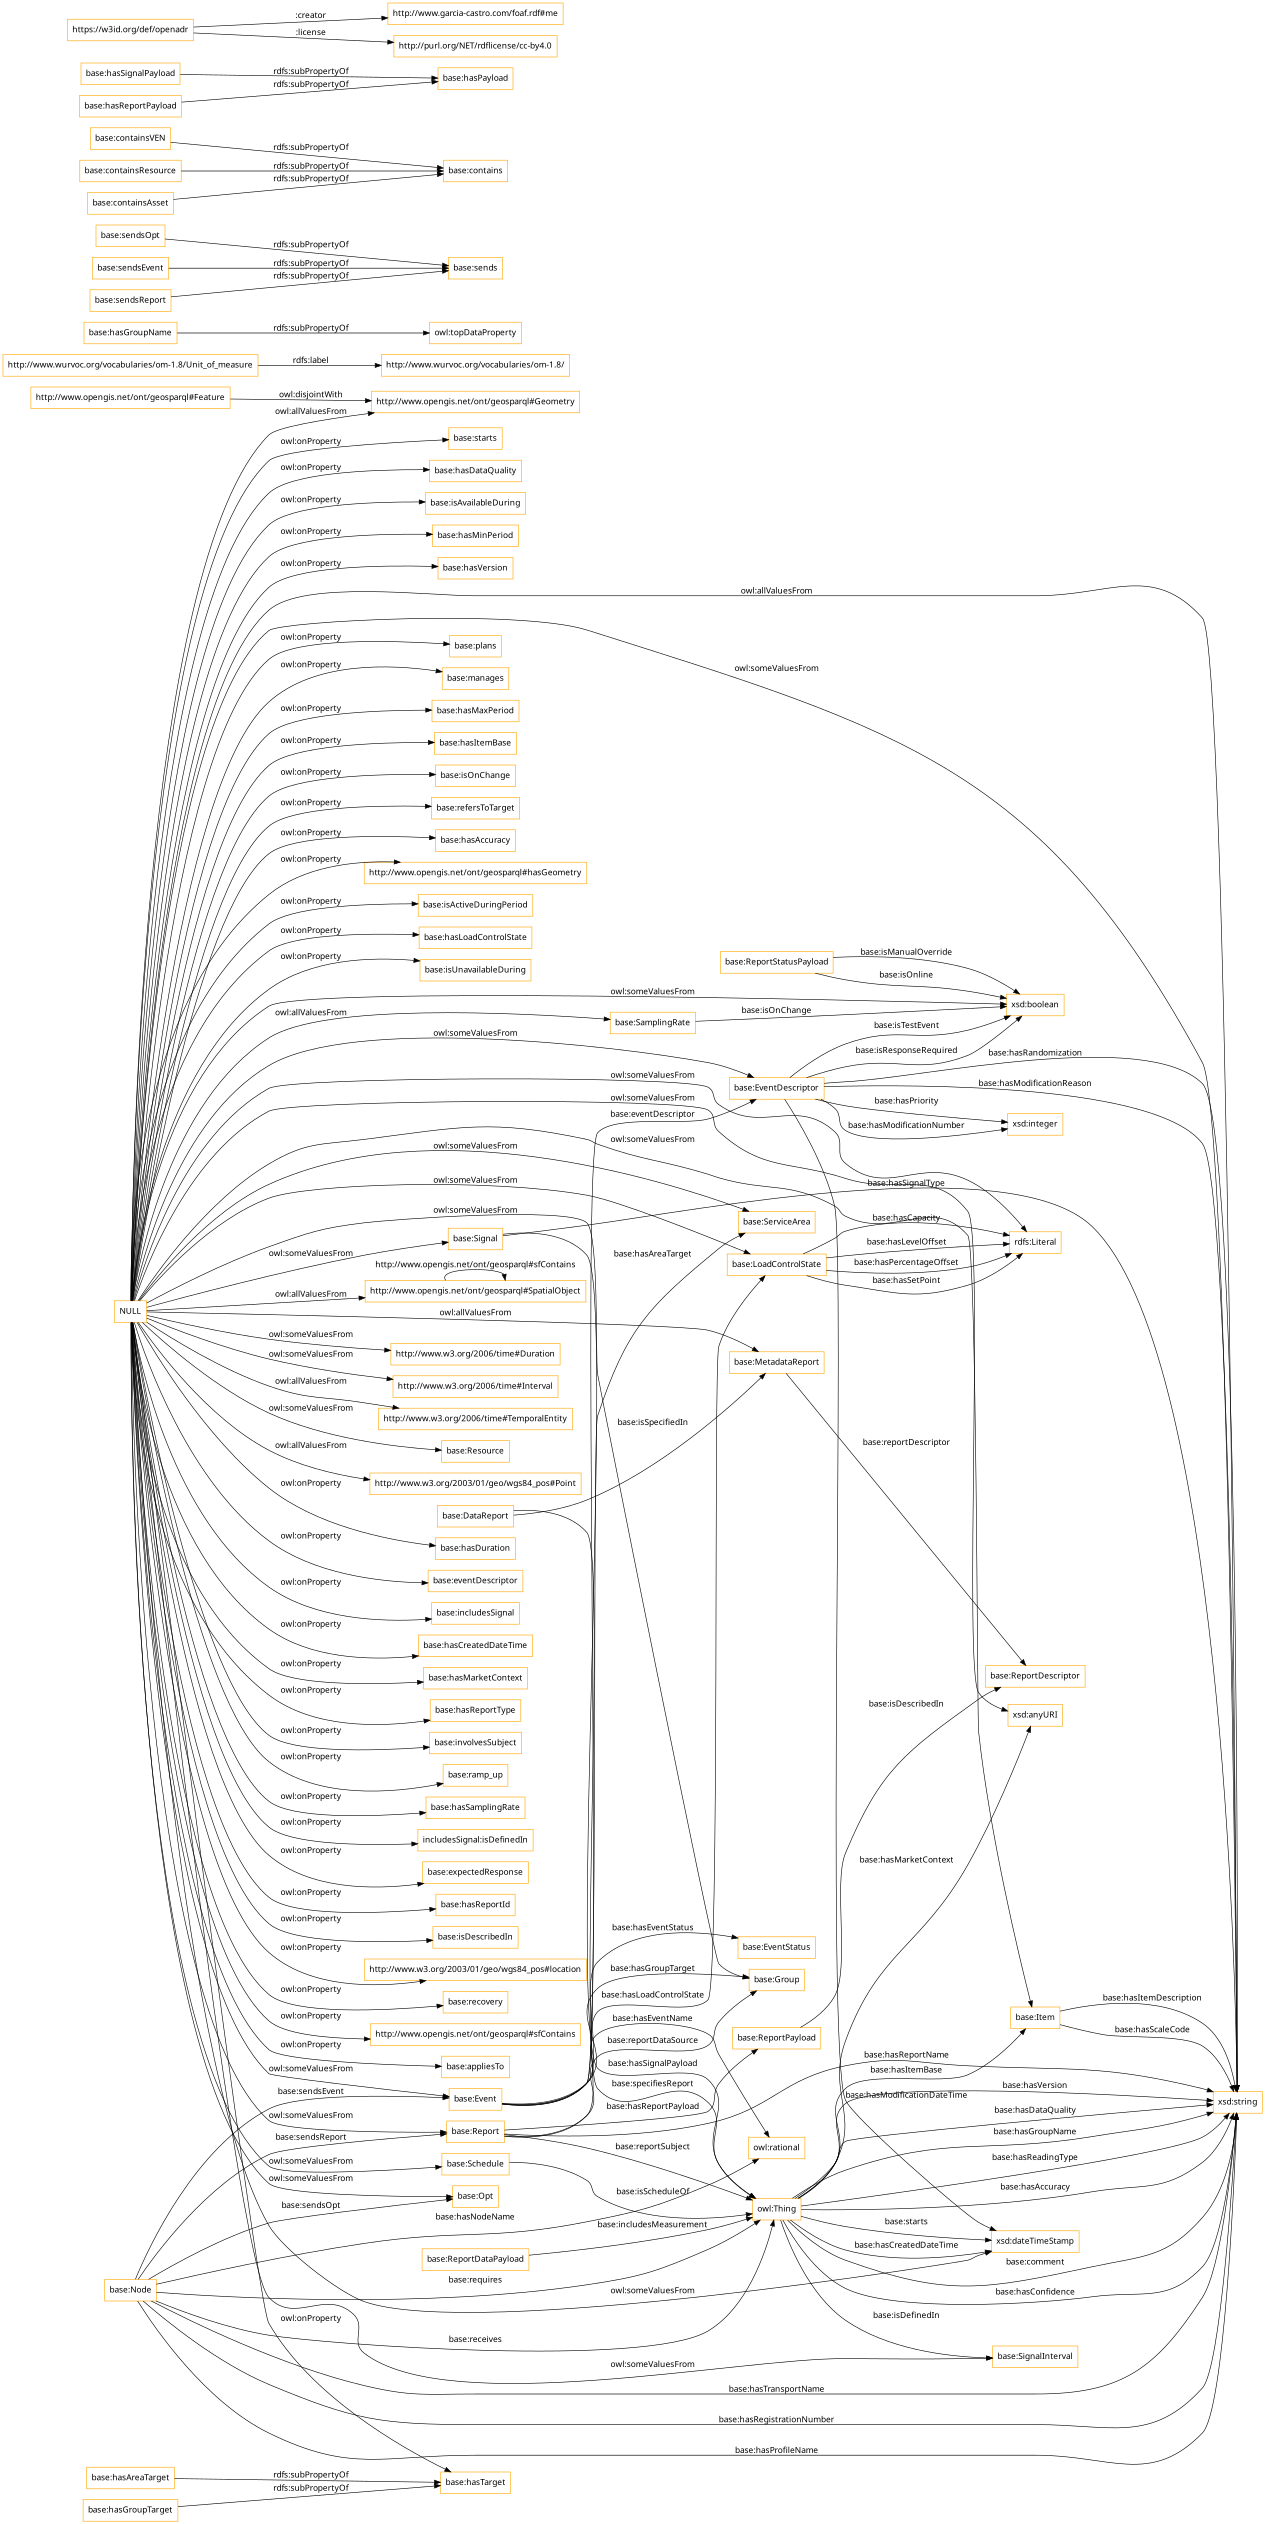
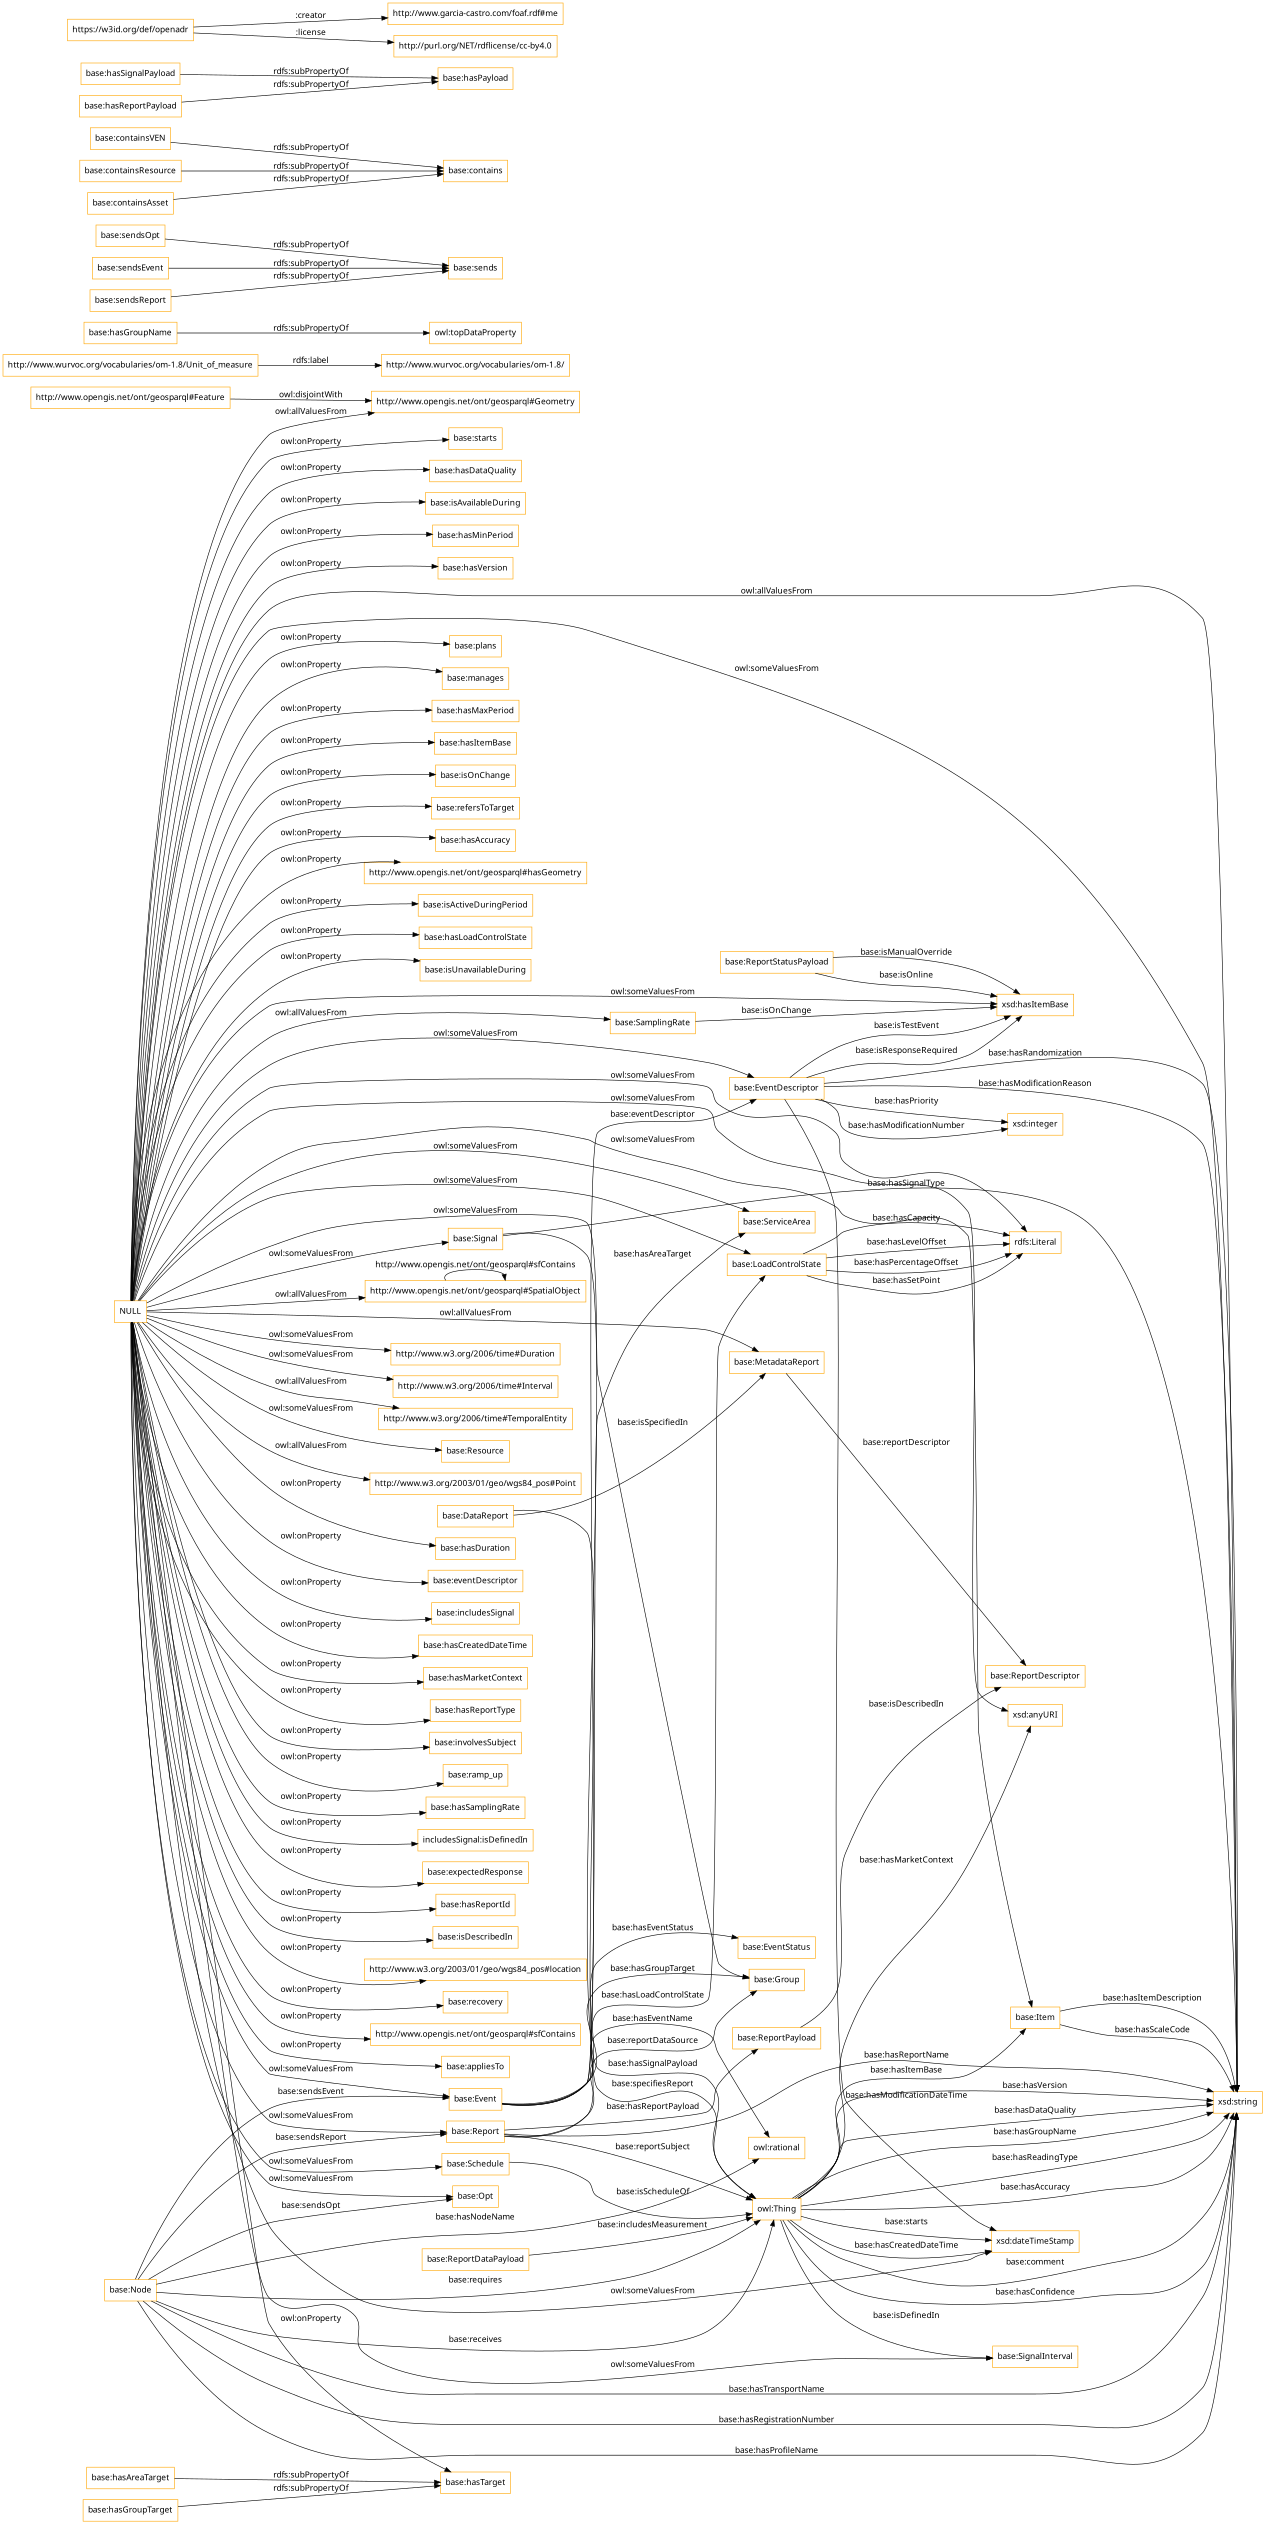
node "xsd:boolean": label "xsd:boolean" -> "xsd:hasItemBase"
